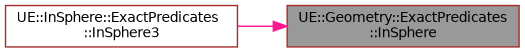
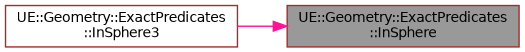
node "UE::InSphere::ExactPredicates ::InSphere3": label "UE::InSphere::ExactPredicates ::InSphere3" -> "UE::Geometry::ExactPredicates ::InSphere3"
